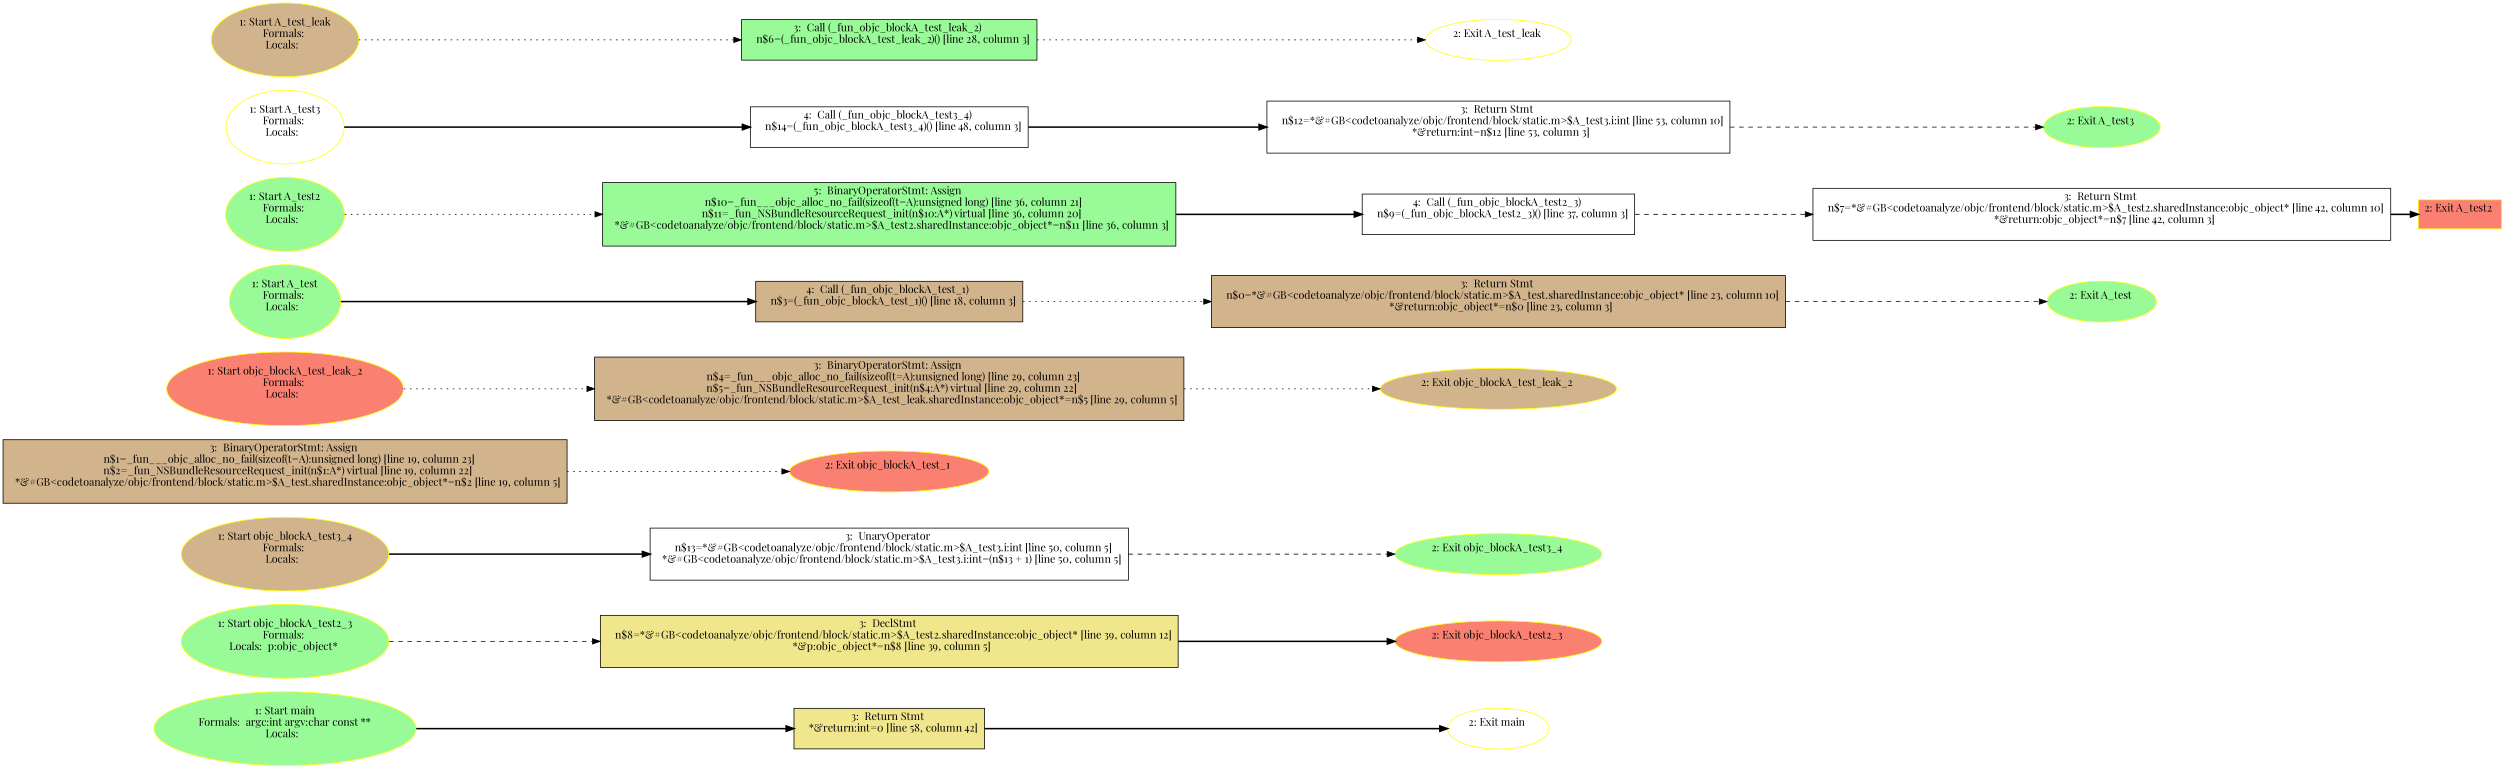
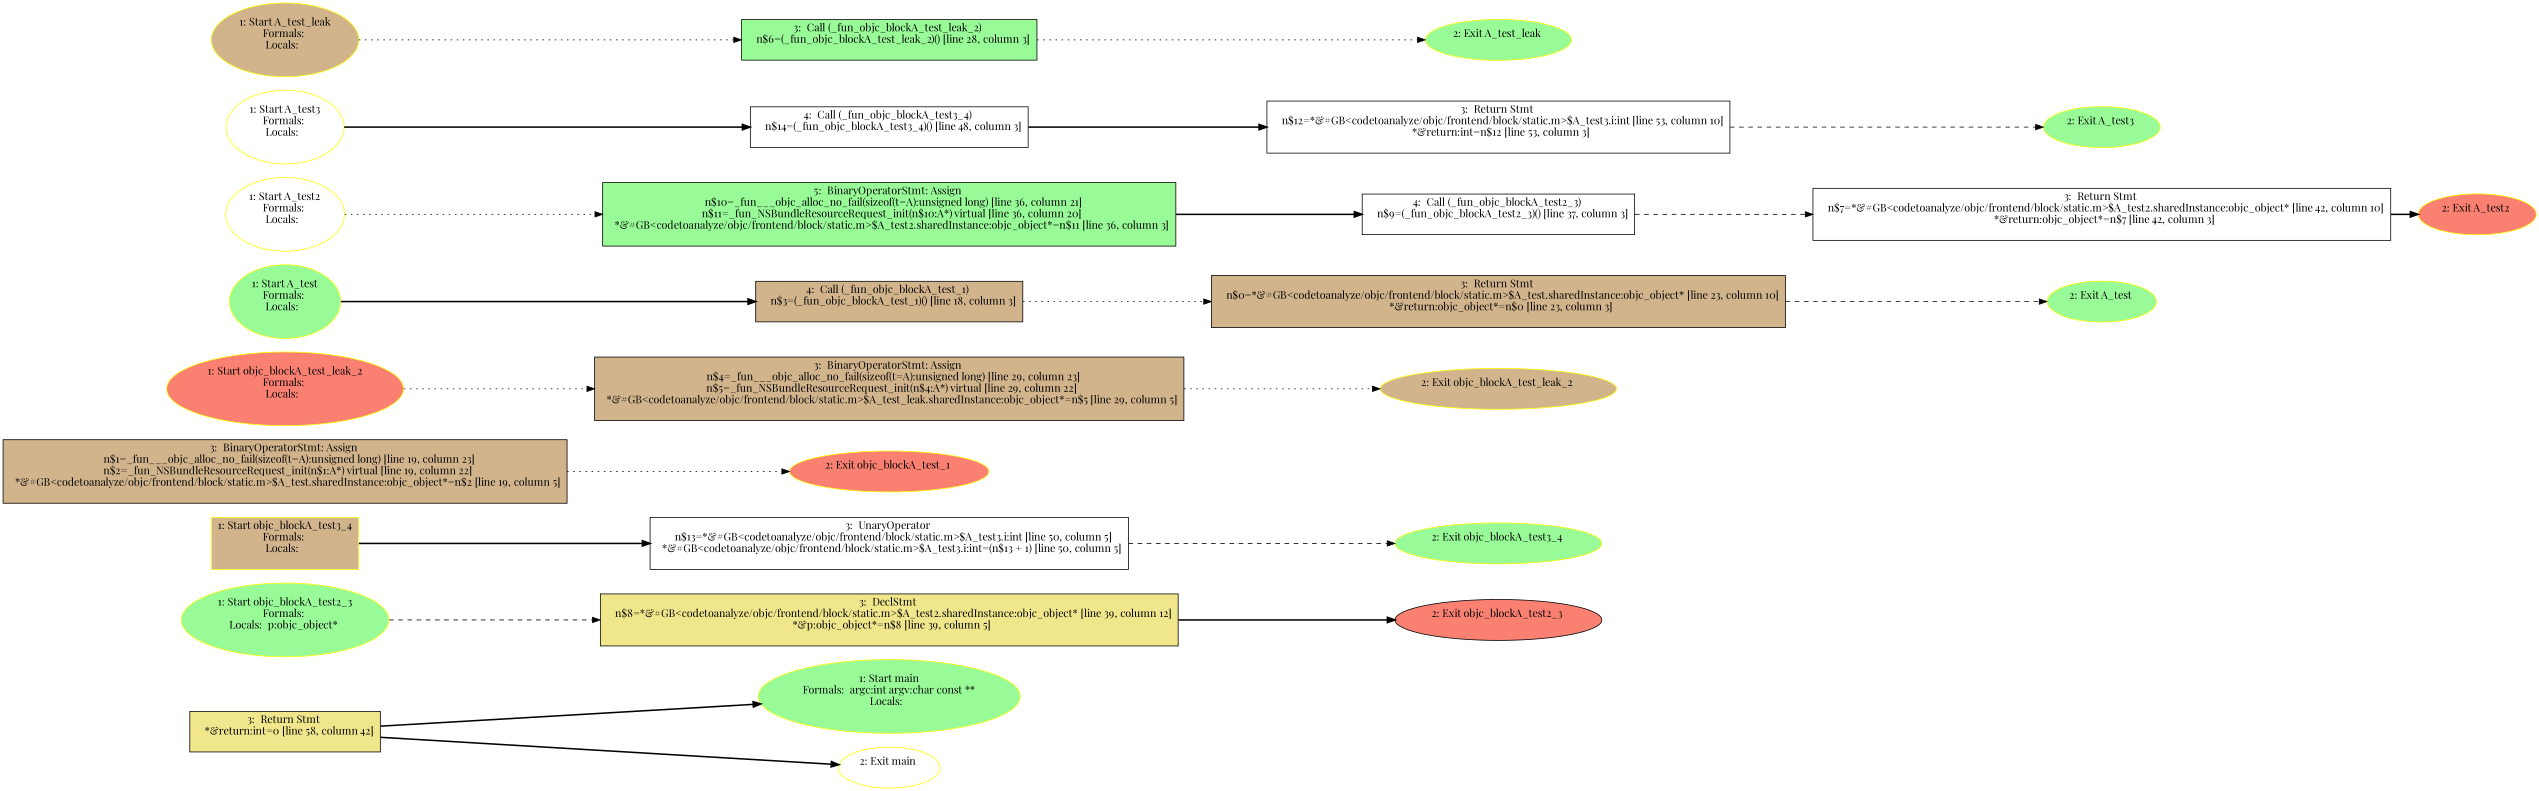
node "2: Exit A_test_leak": fillcolor white -> palegreen
node "1: Start A_test2 Formals: Locals:": fillcolor palegreen -> white
node "2: Exit A_test2": shape box -> ellipse
node "1: Start objc_blockA_test3_4 Formals: Locals:": shape ellipse -> box
node "2: Exit objc_blockA_test2_3": color yellow -> black
edge "1: Start main Formals:  argc:int argv:char const ** Locals:" -> "3:  Return Stmt *&return:int=0 [line 58, column 42]": reversed
